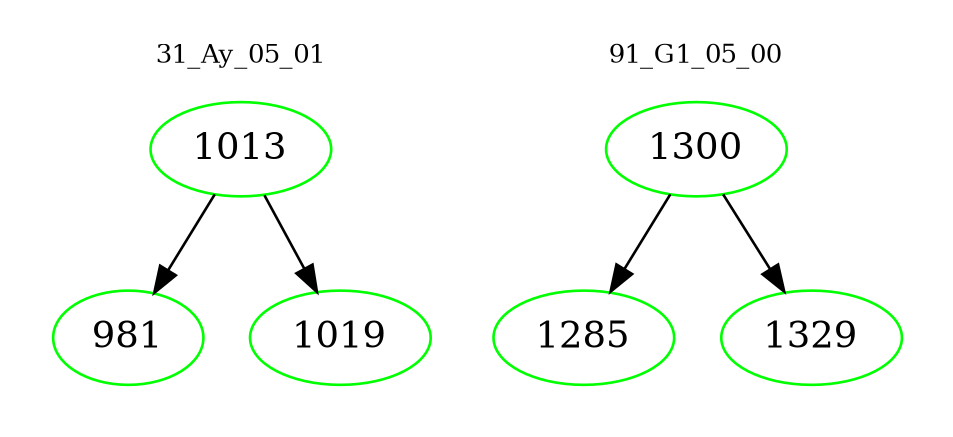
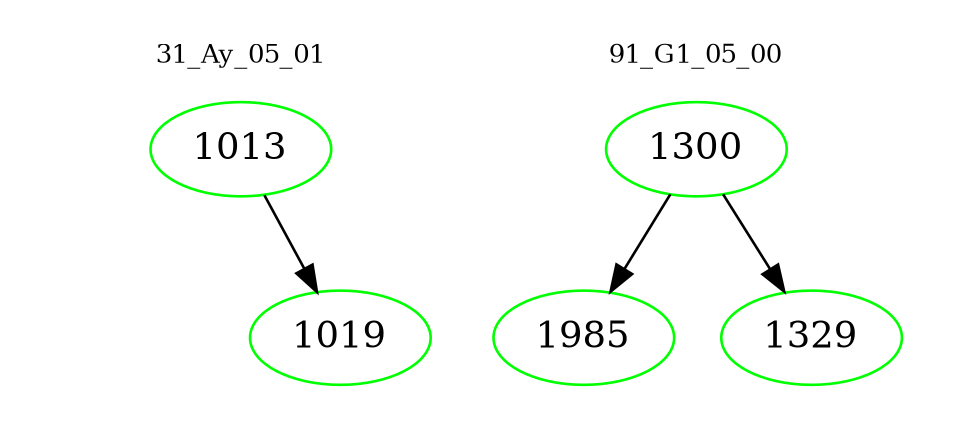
node "981": removed
node "1285": label "1285" -> "1985"
